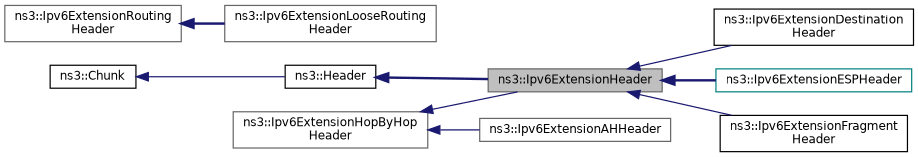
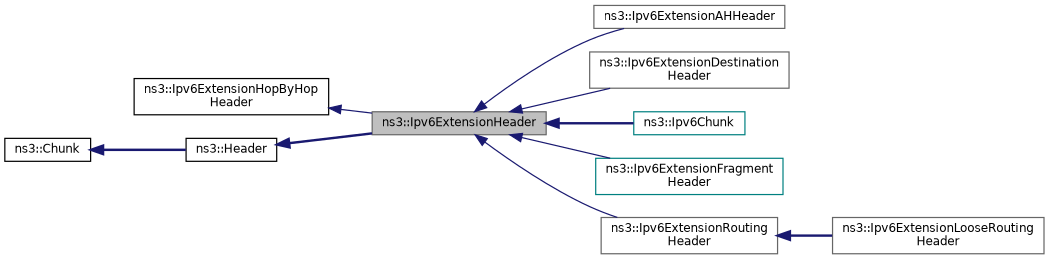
node "ns3::Ipv6ExtensionDestination Header": color black -> gray40
edge "ns3::Header" -> "ns3::Chunk": style solid -> bold
node "ns3::Ipv6ExtensionESPHeader": label "ns3::Ipv6ExtensionESPHeader" -> "ns3::Ipv6Chunk"
node "ns3::Ipv6ExtensionHopByHop Header": color gray40 -> black
edge "ns3::Ipv6ExtensionAHHeader" -> "ns3::Ipv6ExtensionHopByHop Header": now "ns3::Ipv6ExtensionAHHeader" -> "ns3::Ipv6ExtensionHeader"
node "ns3::Ipv6ExtensionFragment Header": color black -> teal
edge "ns3::Ipv6ExtensionRouting Header" -> "ns3::Ipv6ExtensionHeader": added
